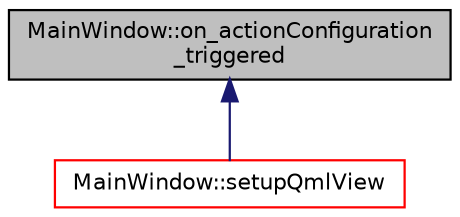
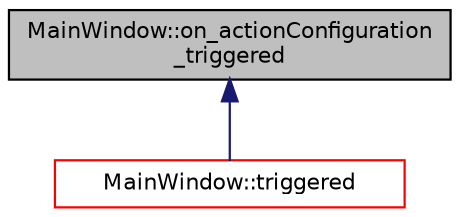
node "MainWindow::setupQmlView": label "MainWindow::setupQmlView" -> "MainWindow::triggered"
